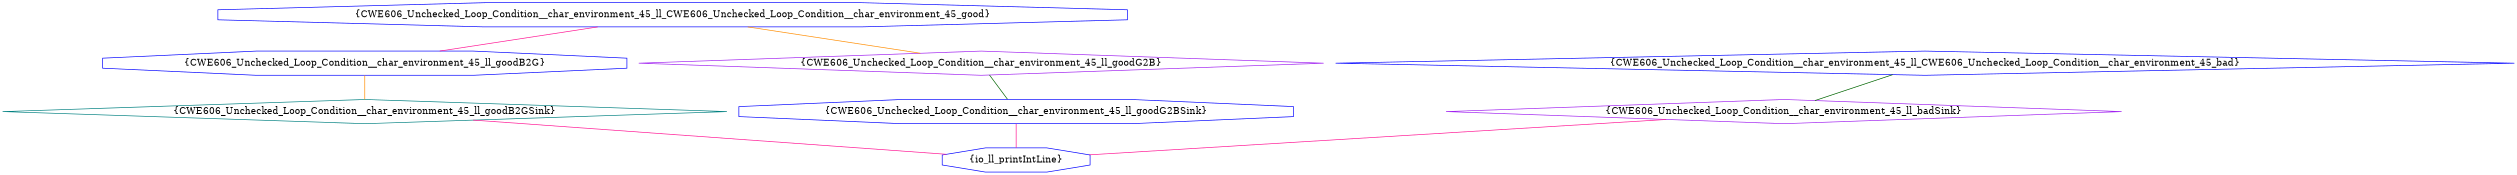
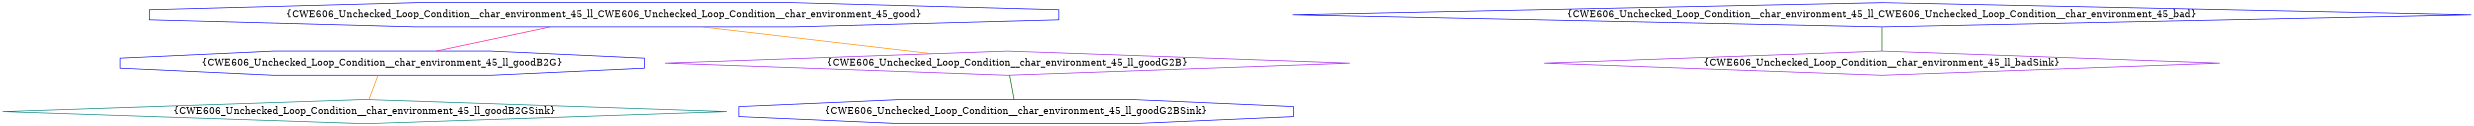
node "{io_ll_printIntLine}": removed
